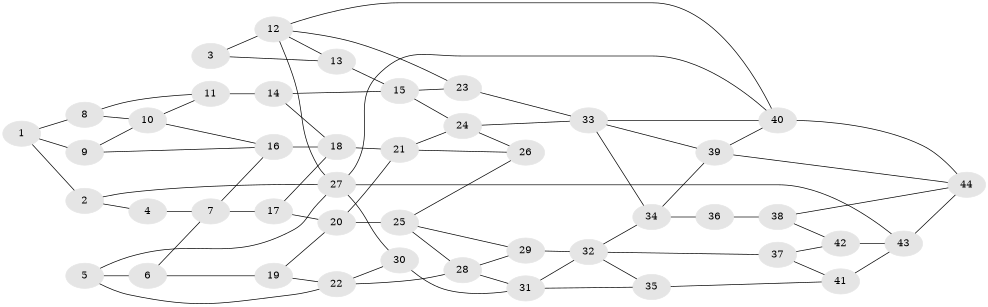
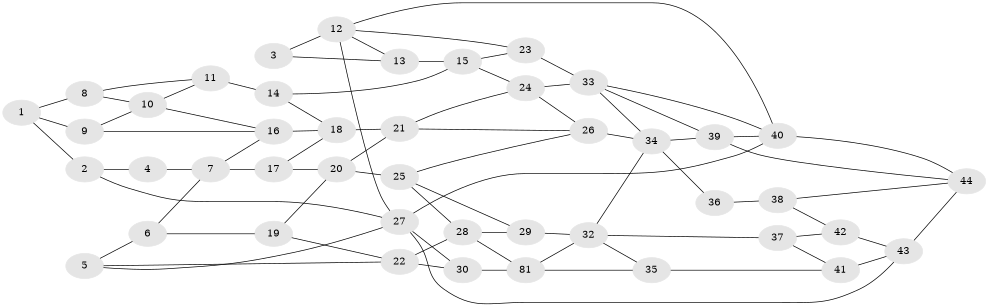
edge "26" -- "34": added
node "31": label "31" -> "81"
